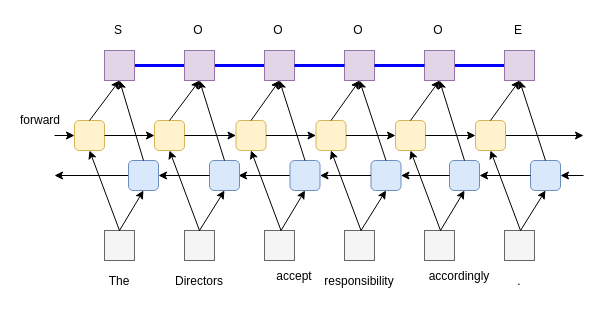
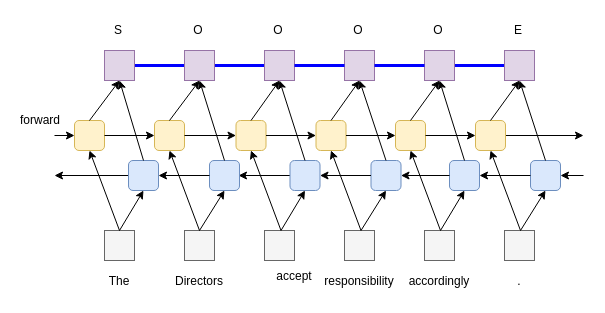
node "accordingly": moved (460, 277) -> (440, 282)
